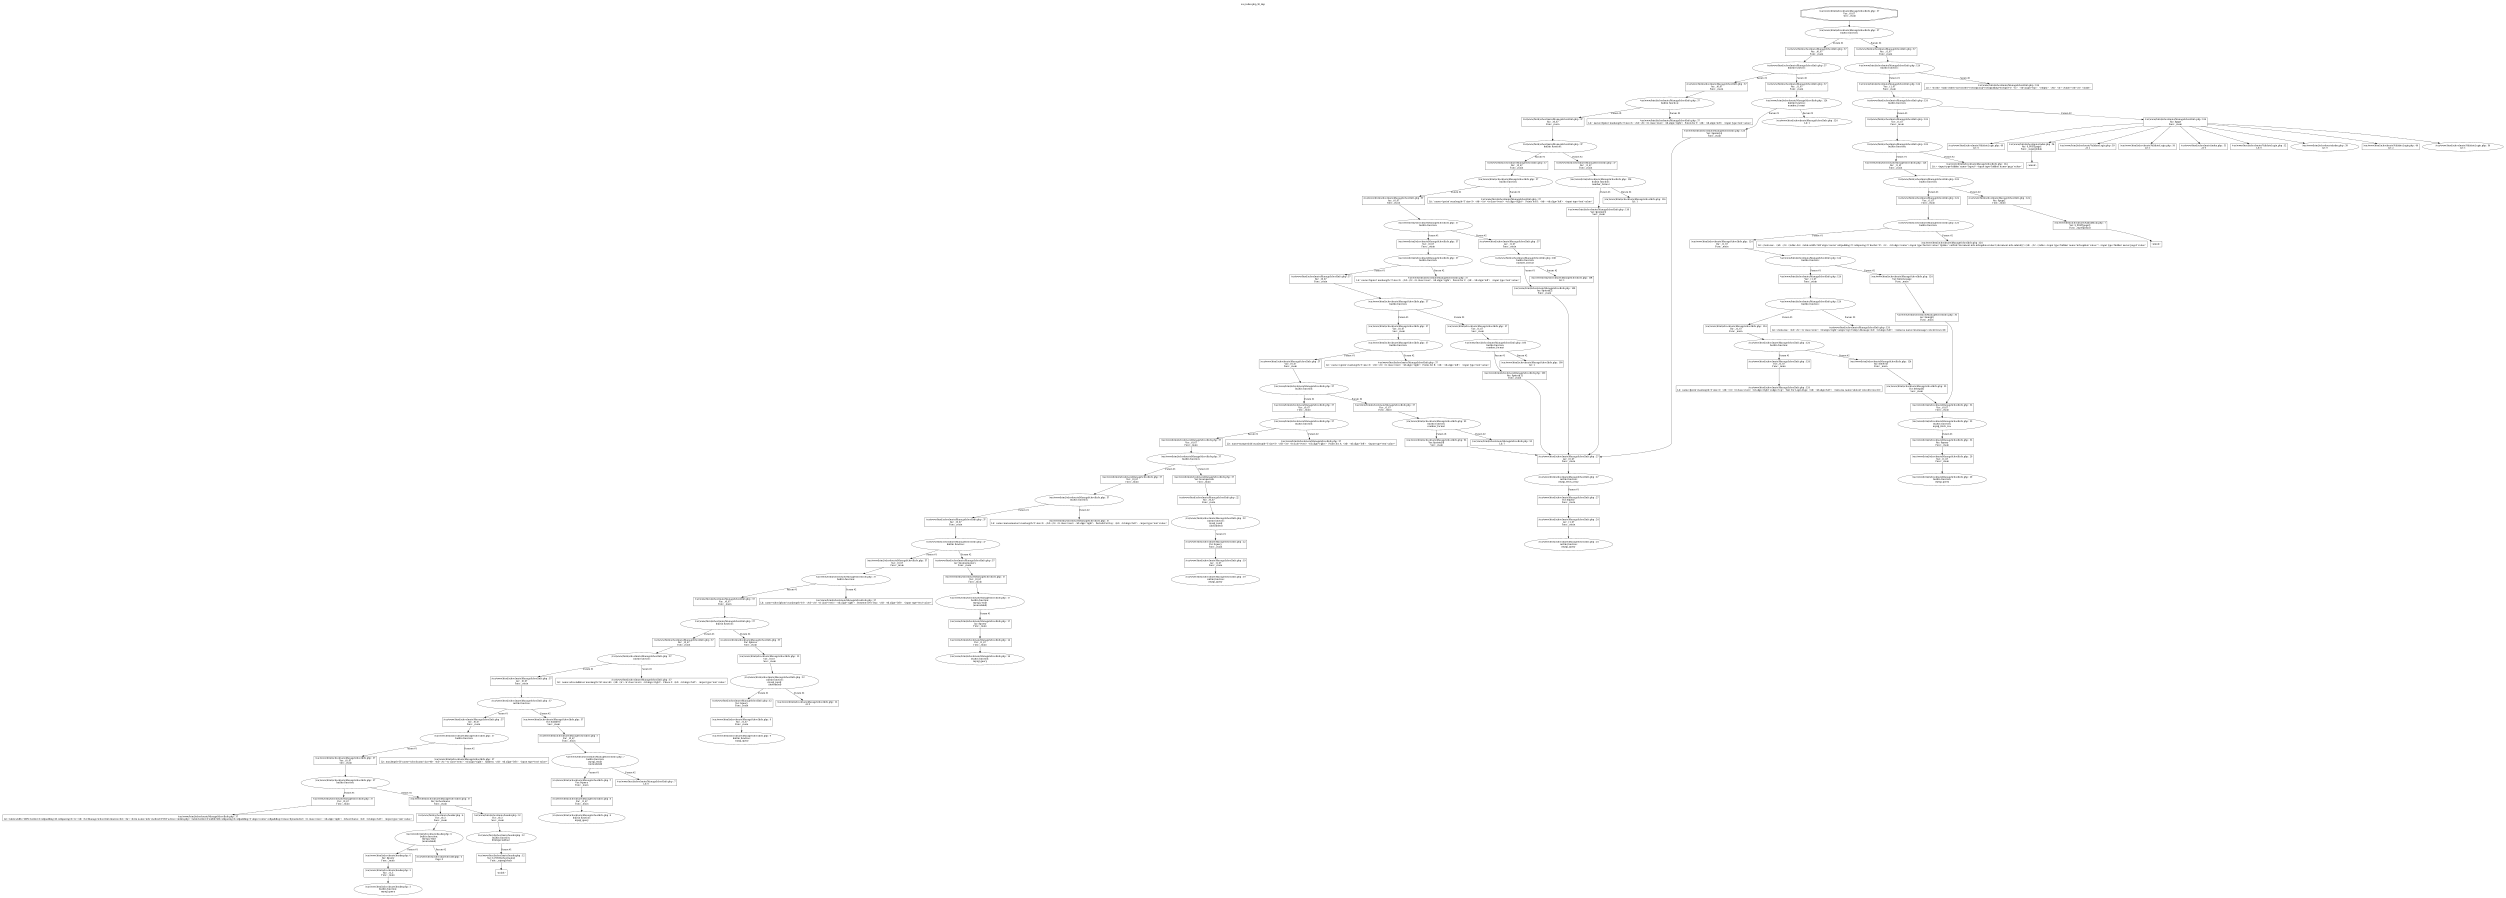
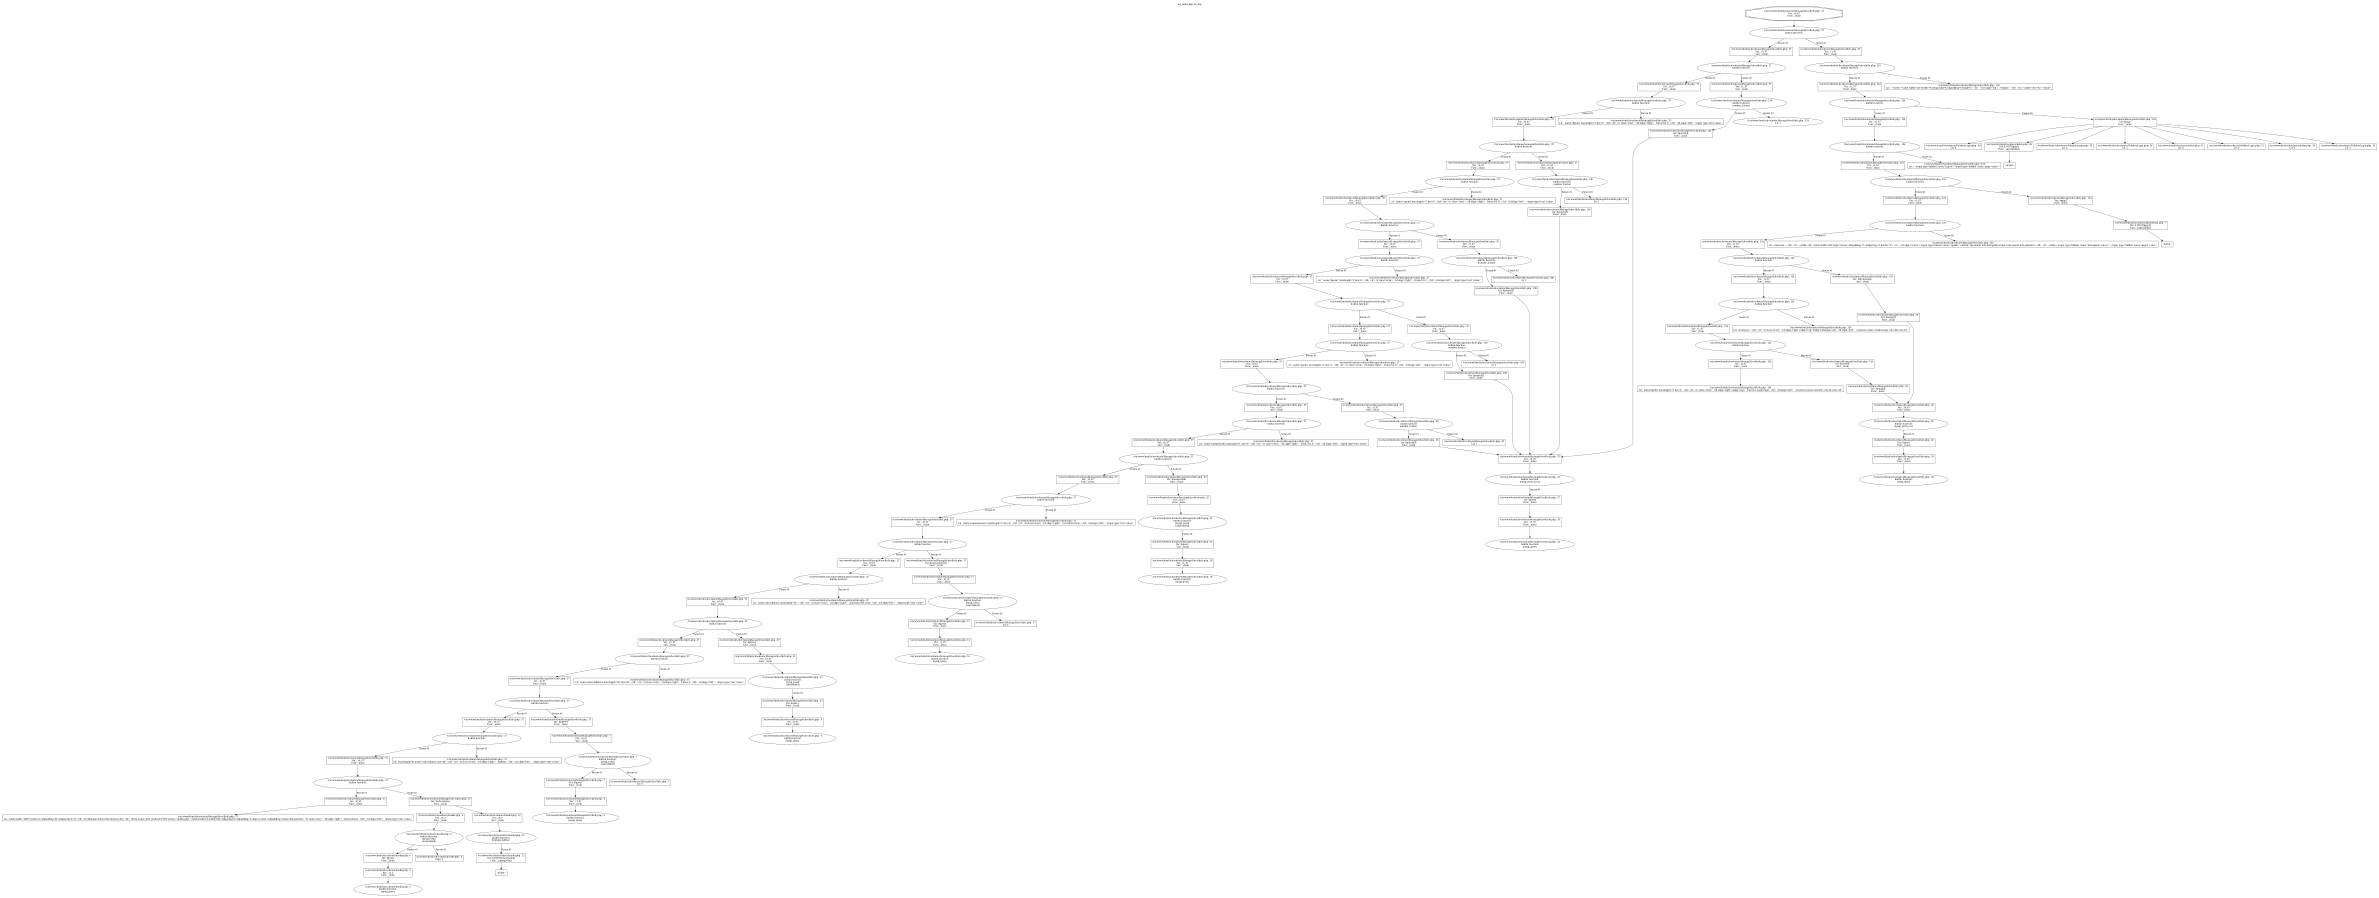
node "/var/www/html/schoolmate/index.php : 39 Lit: 0": shape ellipse -> box
node "/var/www/html/schoolmate/ValidateLogin.php : 44 Lit: 2": removed
node "/var/www/html/schoolmate/ValidateLogin.php : 34 Lit: 1": shape ellipse -> box
node "/var/www/html/schoolmate/ManageSchoolInfo.php : 17 Lit: 0": added
node "/var/www/html/schoolmate/ManageSchoolInfo.php : 12 Lit: 0": removed
